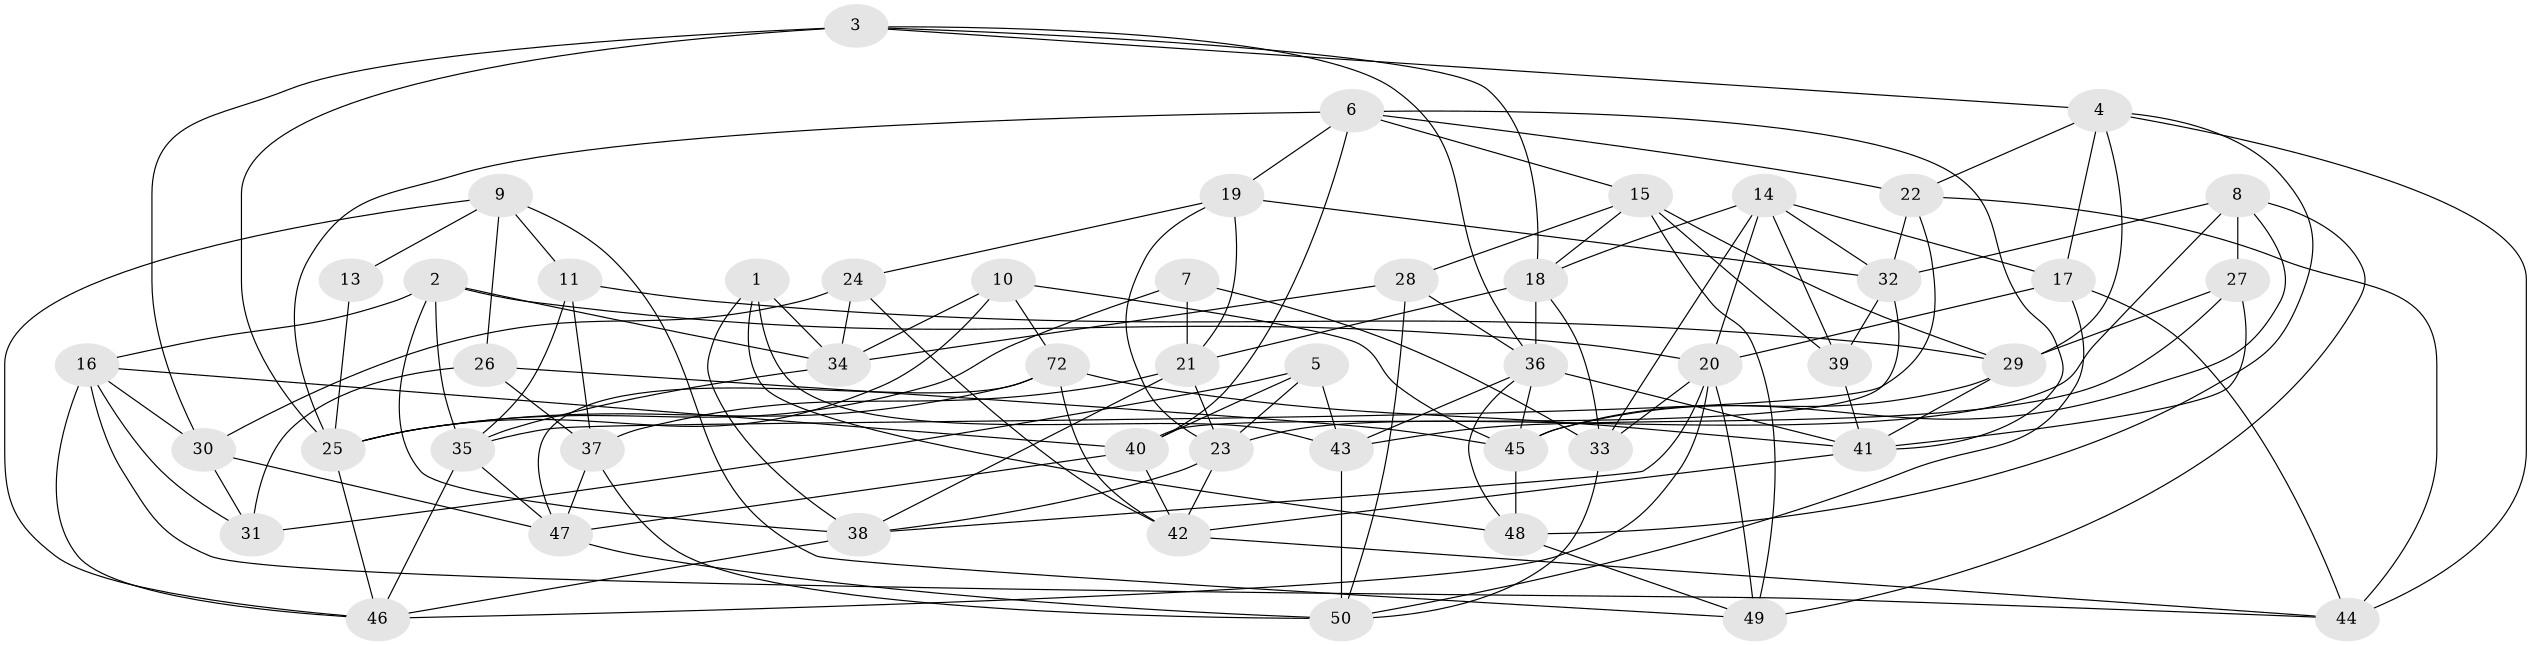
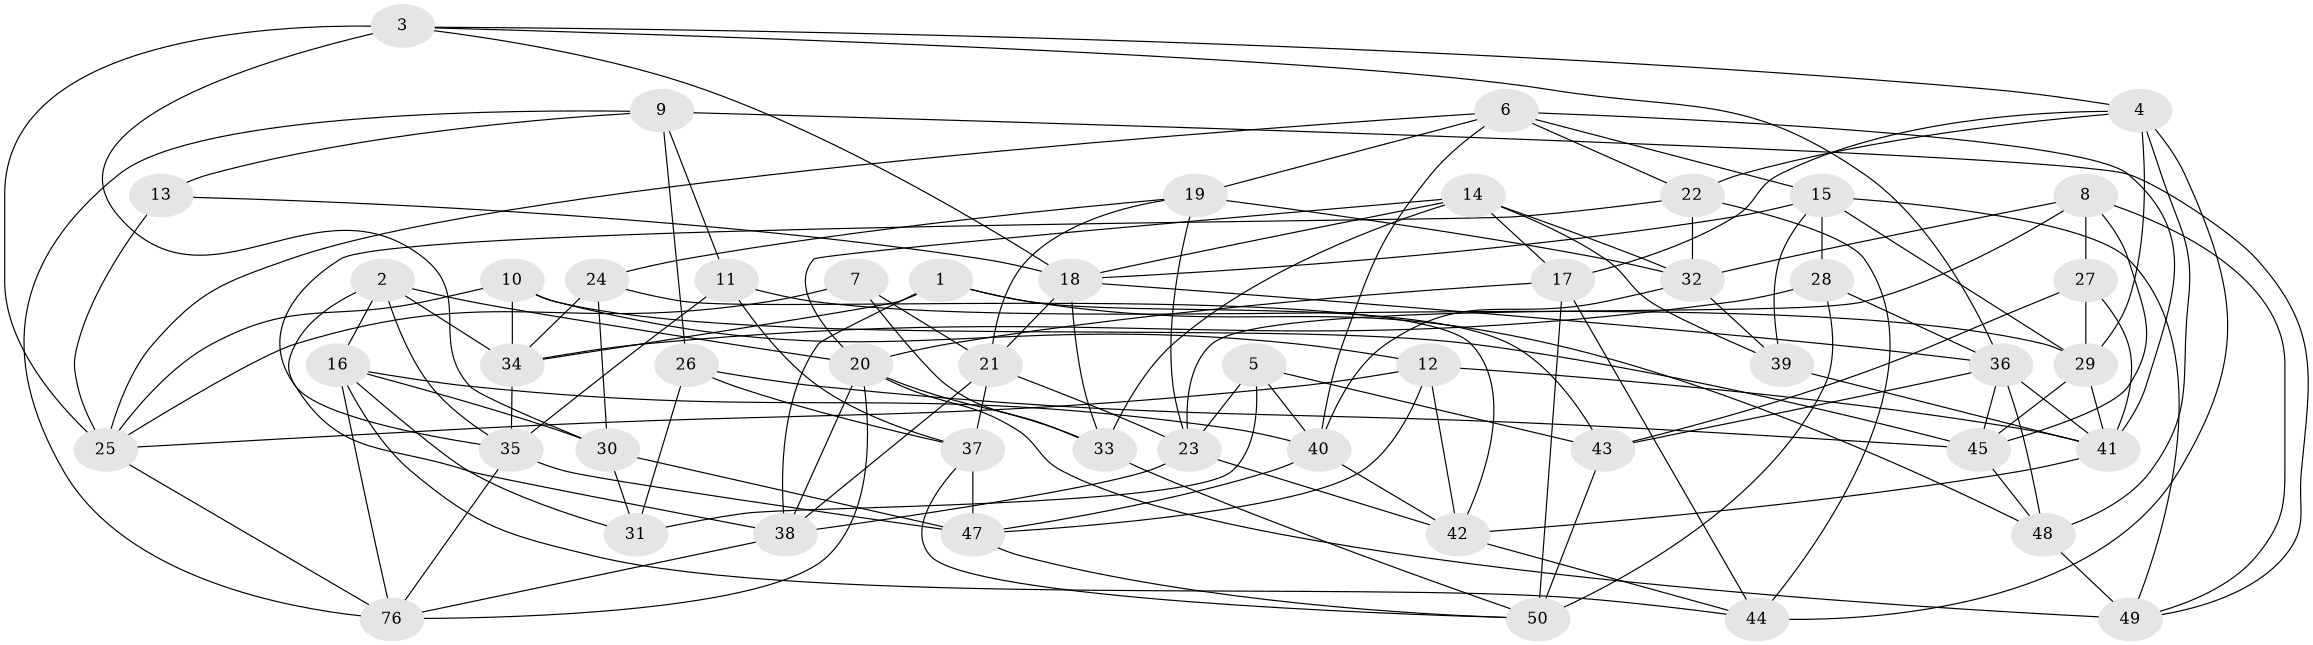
edge "13" -- "18": added
node "72": label "72" -> "12"
node "46": label "46" -> "76"
